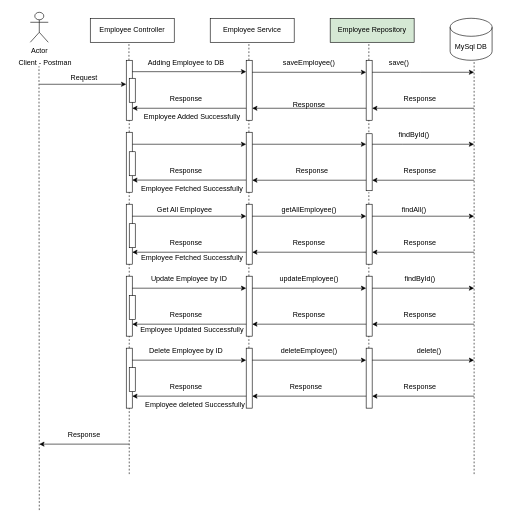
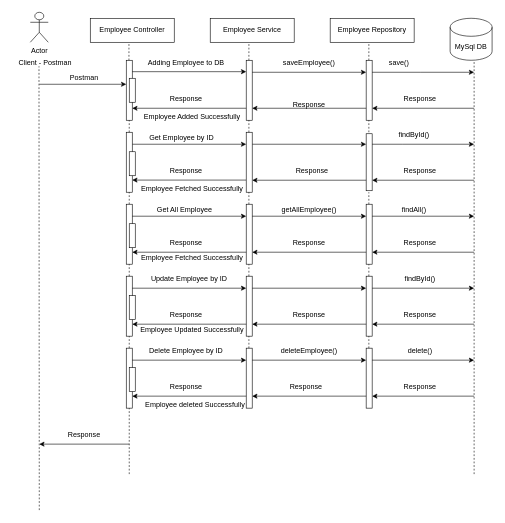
node "Employee Repository": fillcolor #d5e8d4 -> #ffffff
node "Request": label "Request" -> "Postman"
node "Get Employee by ID": added
node "updateEmployee()": removed
node "delete()": moved (429, 351) -> (420, 351)
